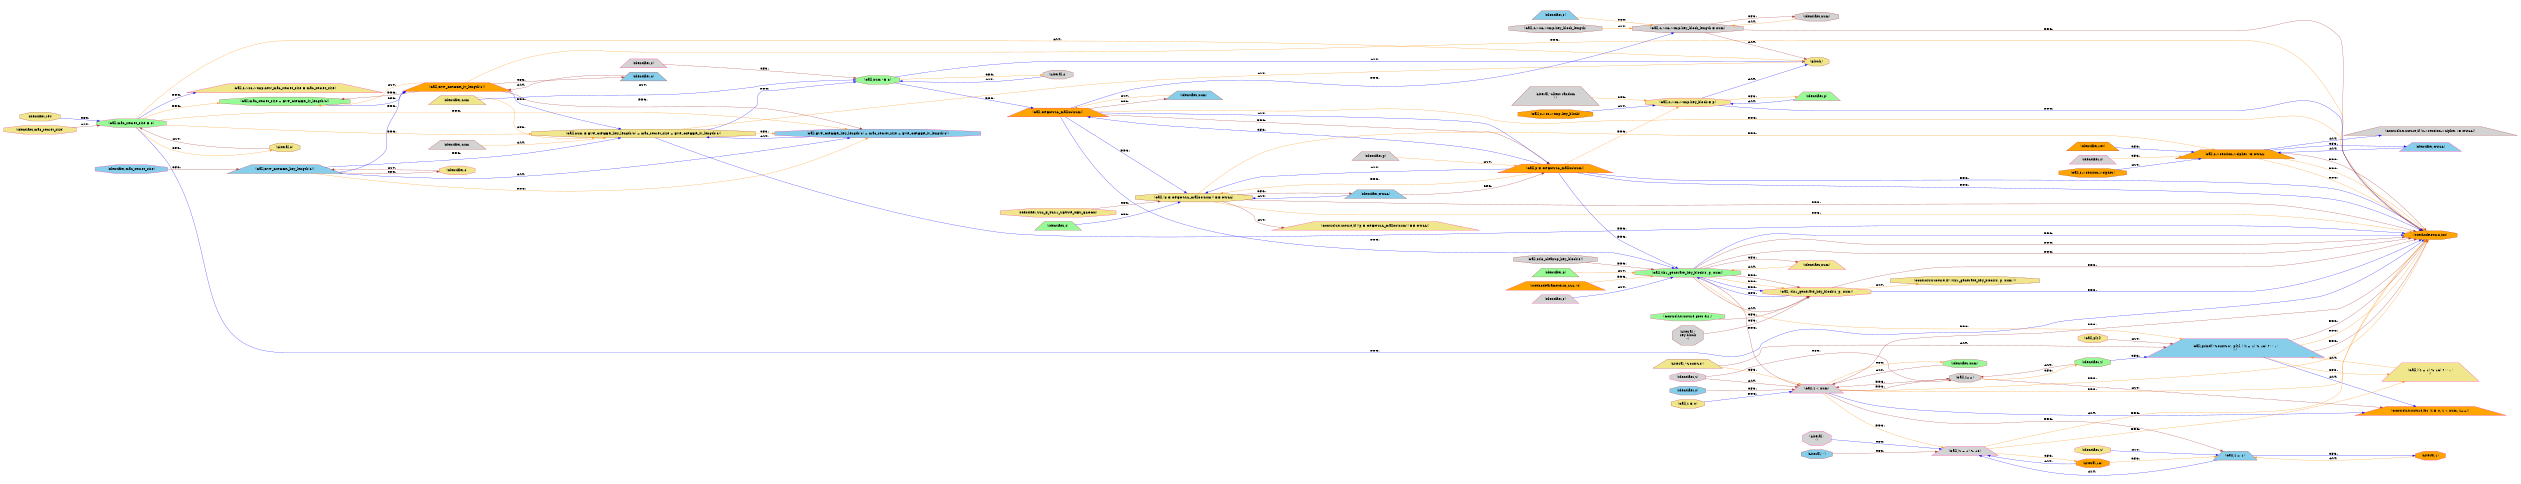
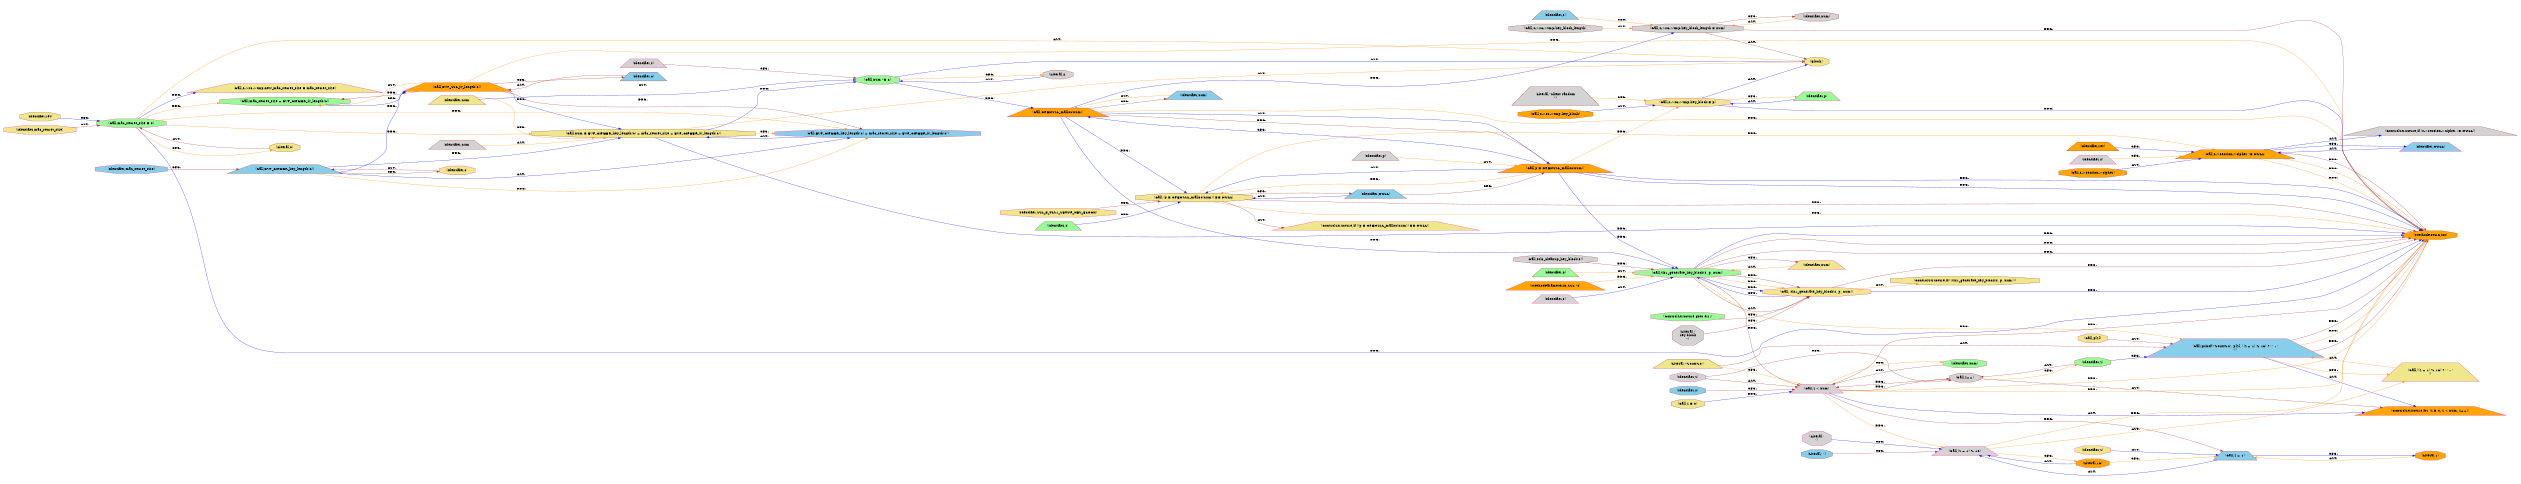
node "(Call,EVP_CIPHER_iv_length(c))": label "(Call,EVP_CIPHER_iv_length(c))" -> "(Call,EVP_SSL_iv_length(c))"
edge "(Call,(z + 1) % 16)" -> "(Call,((z + 1) % 16) ? ' ' : ' ')": label "DDG: " -> "AST: "
